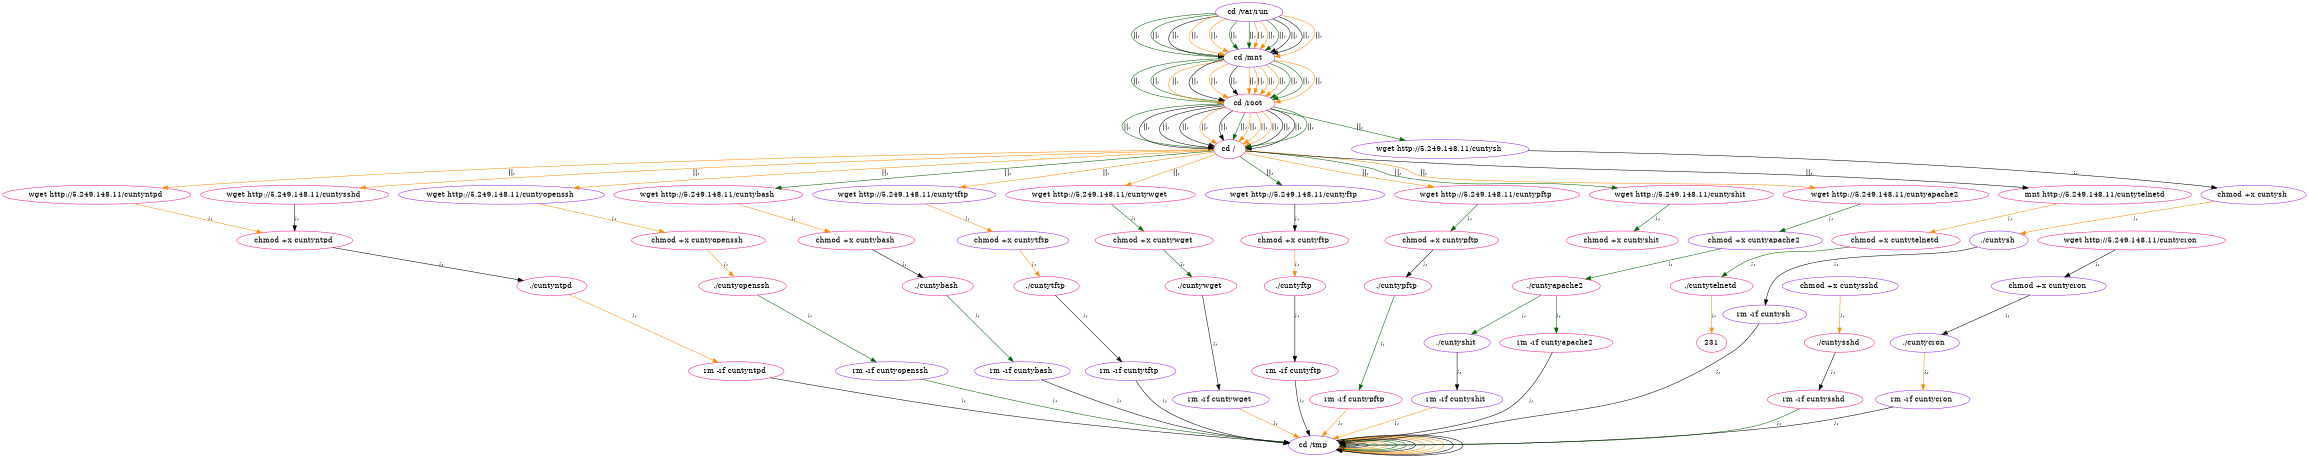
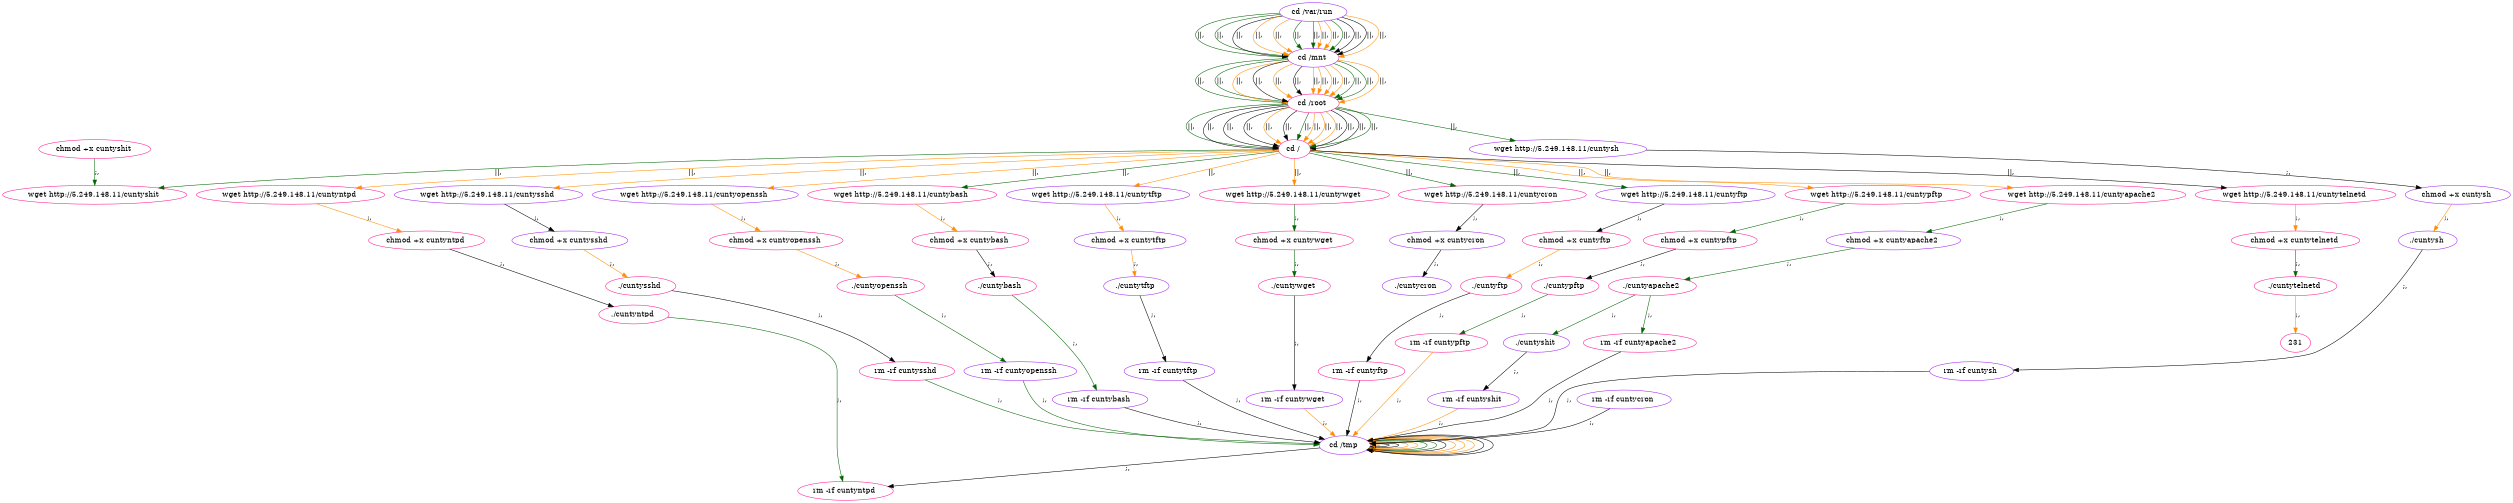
edge "cd /" -> "wget http://5.249.148.11/cuntycron": added, label "||,"
node "wget http://5.249.148.11/cuntysshd": color deeppink -> purple
node "mnt http://5.249.148.11/cuntytelnetd": label "mnt http://5.249.148.11/cuntytelnetd" -> "wget http://5.249.148.11/cuntytelnetd"
edge "wget http://5.249.148.11/cuntysshd" -> "chmod +x cuntyntpd": now "wget http://5.249.148.11/cuntysshd" -> "chmod +x cuntysshd"
edge "wget http://5.249.148.11/cuntyshit" -> "chmod +x cuntyshit": reversed
node "./cuntytftp": color deeppink -> purple
edge "./cuntyntpd" -> "rm -rf cuntyntpd": color darkorange -> darkgreen
edge "./cuntycron" -> "rm -rf cuntycron": removed, label ";,"
edge "rm -rf cuntyntpd" -> "cd /tmp": reversed
